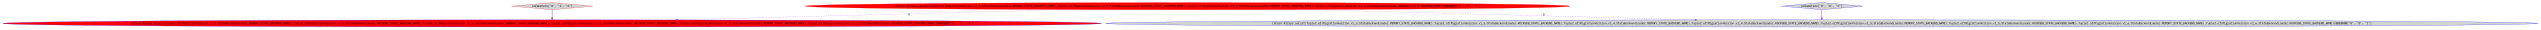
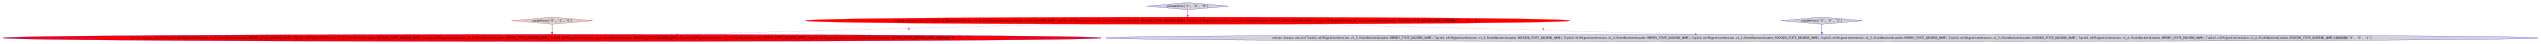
node "parameters['1', '0', '0']": added
